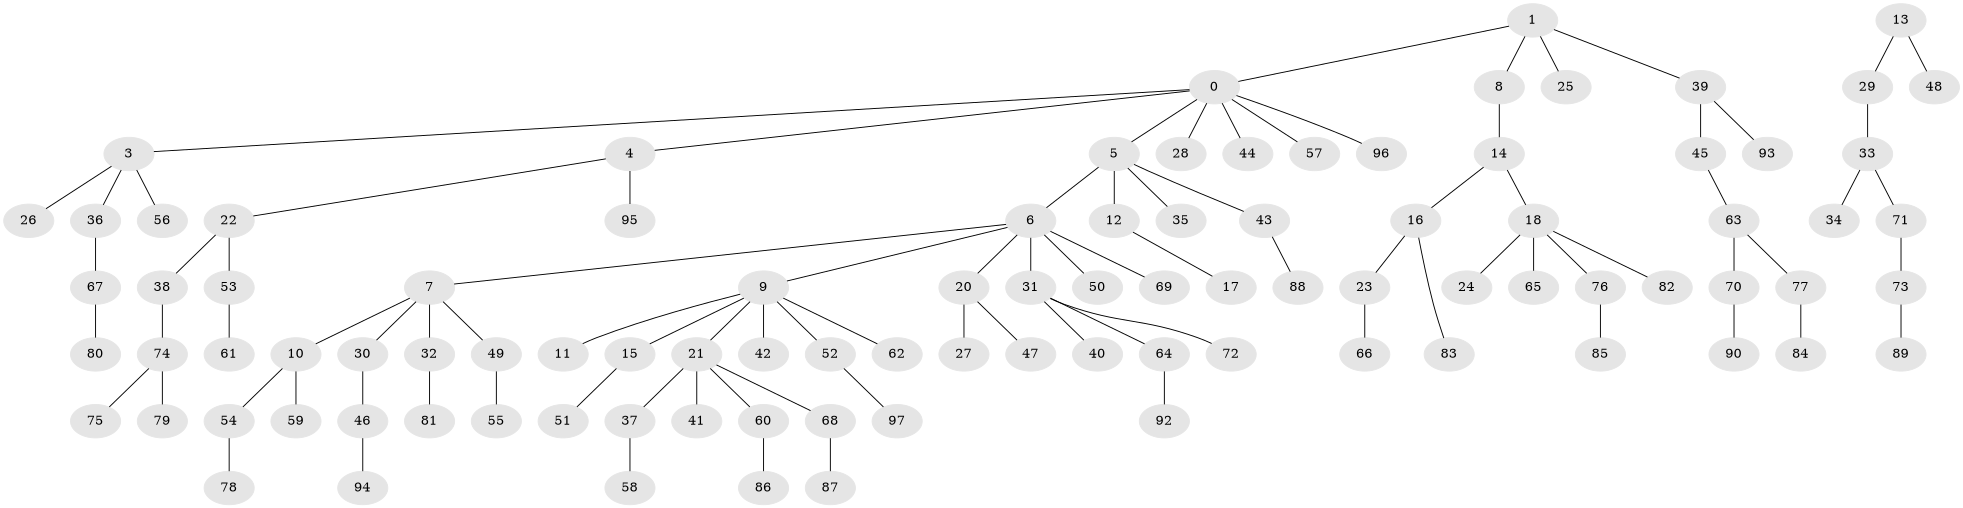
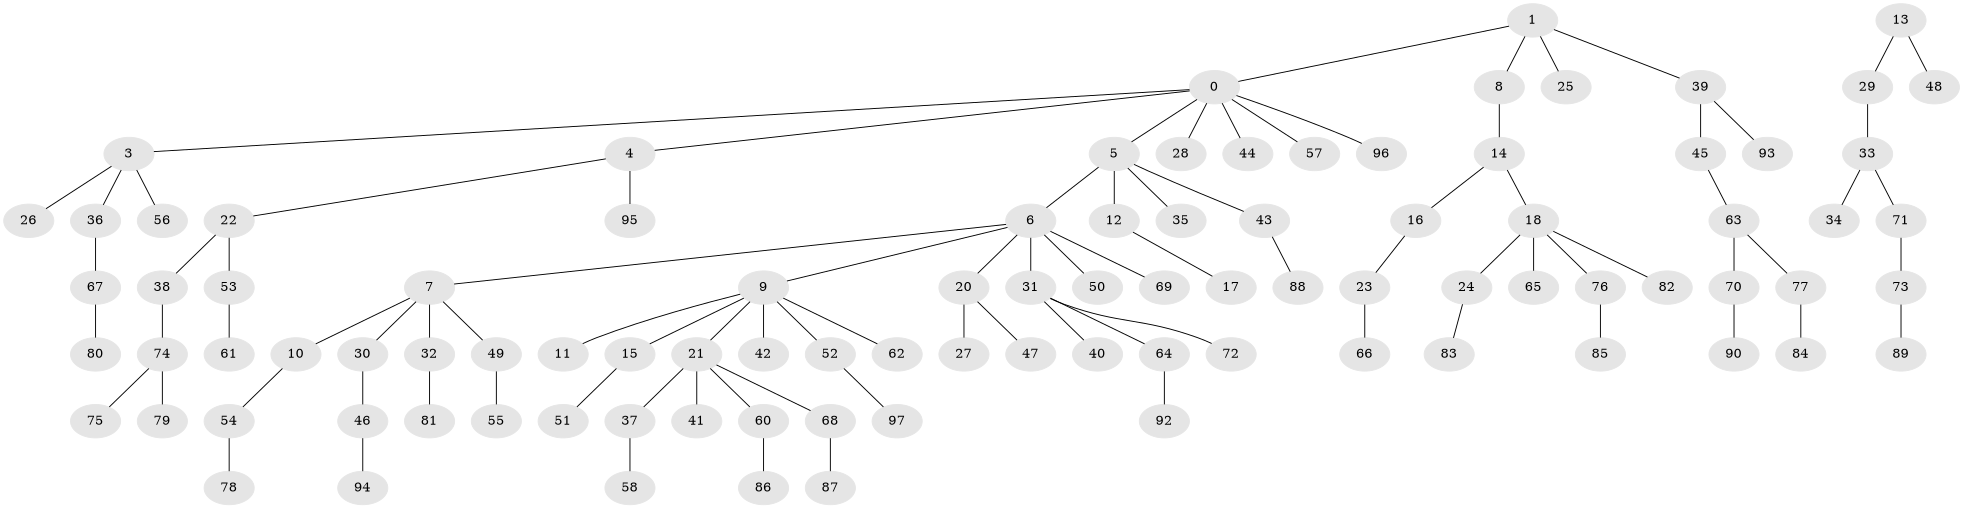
edge "16" -- "83": now "24" -- "83"
node "59": removed
